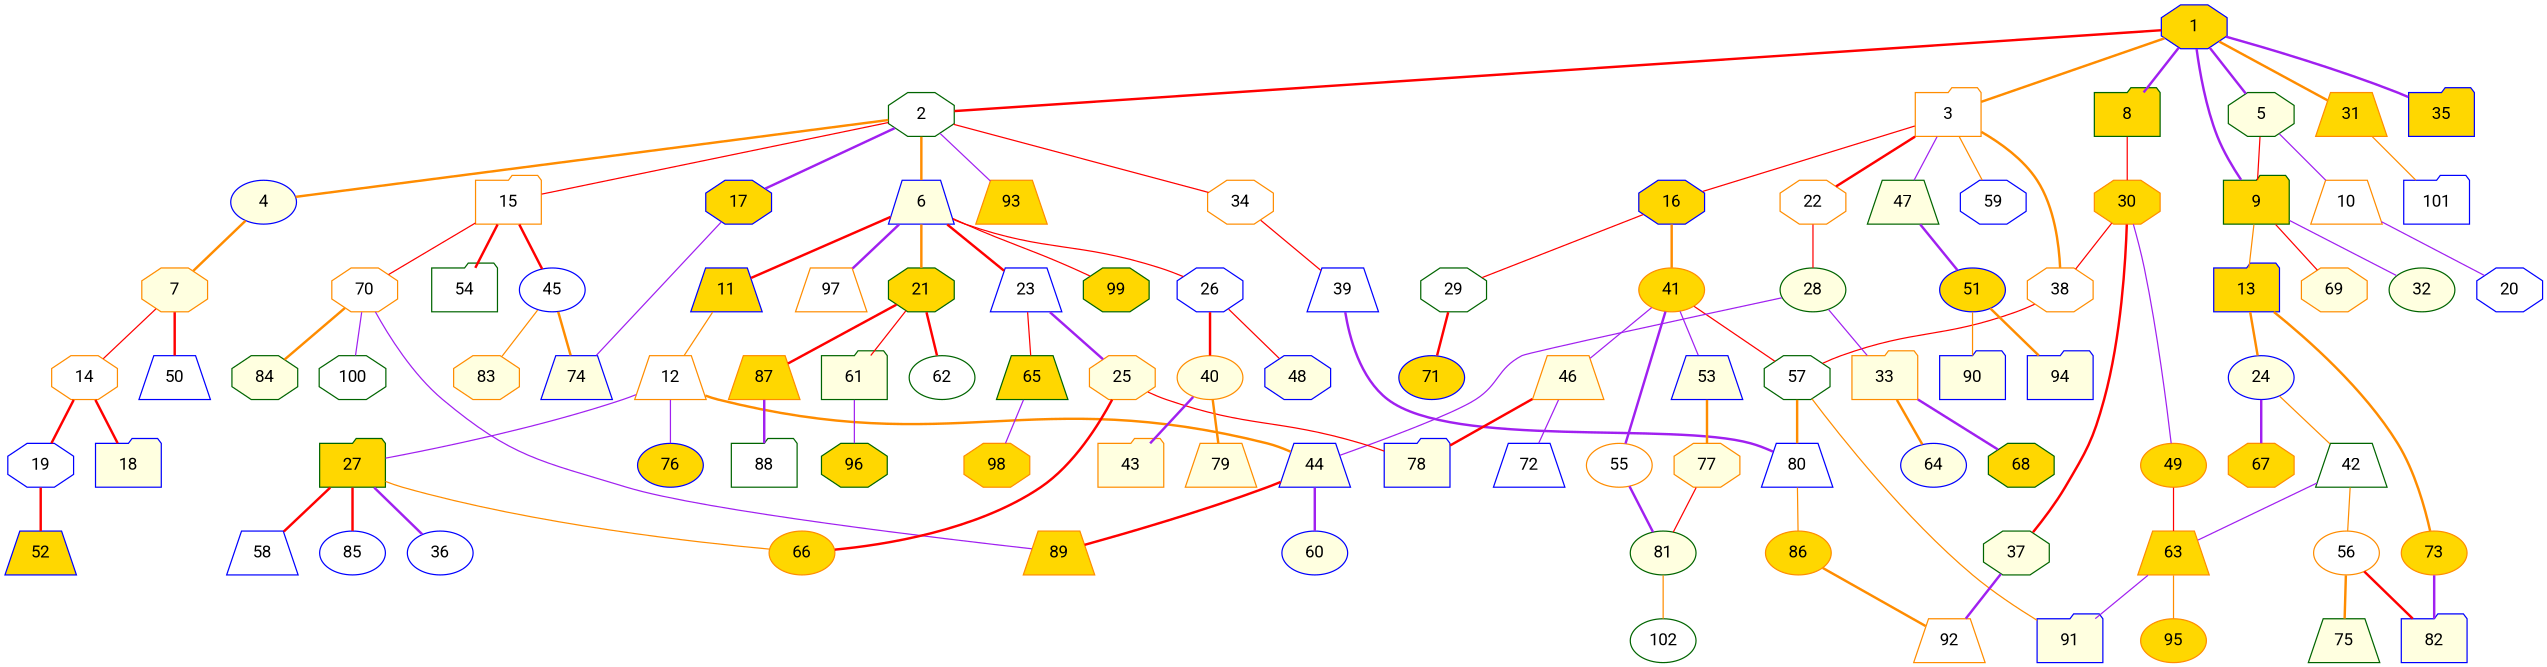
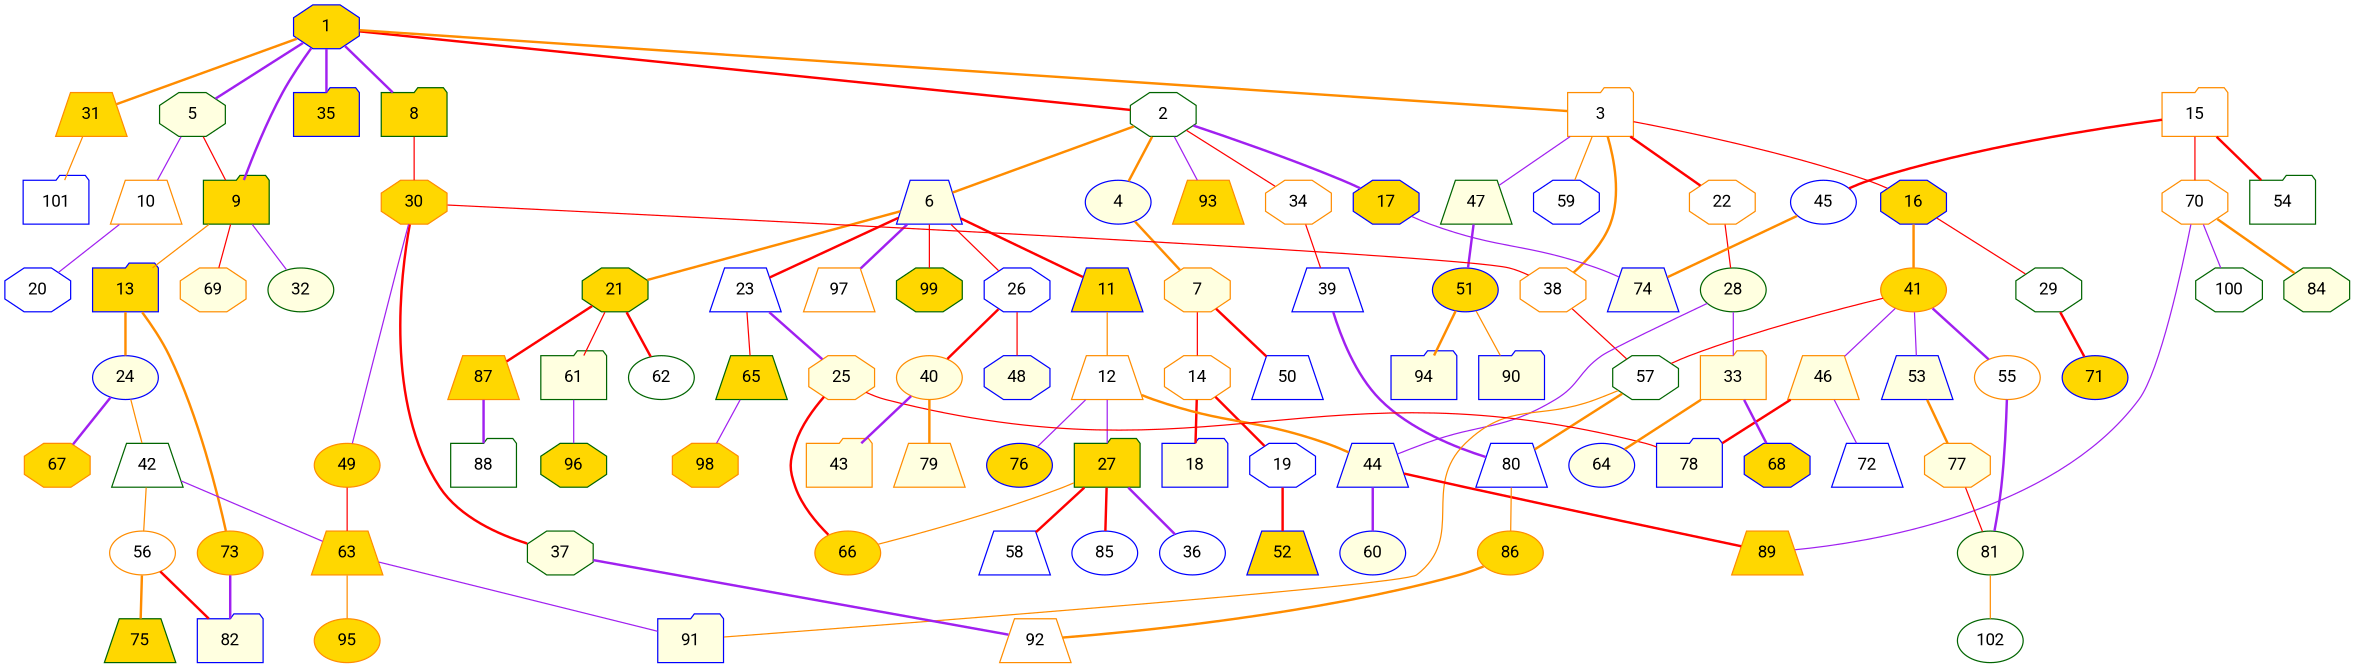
edge "2" -- "15": removed
node "83": removed
node "68": color darkgreen -> blue
node "75": fillcolor lightyellow -> gold
